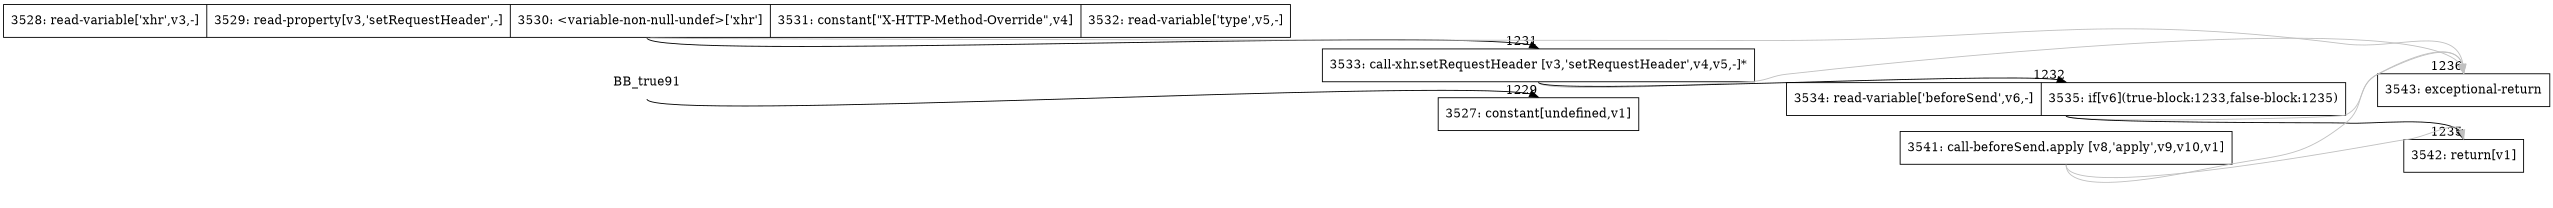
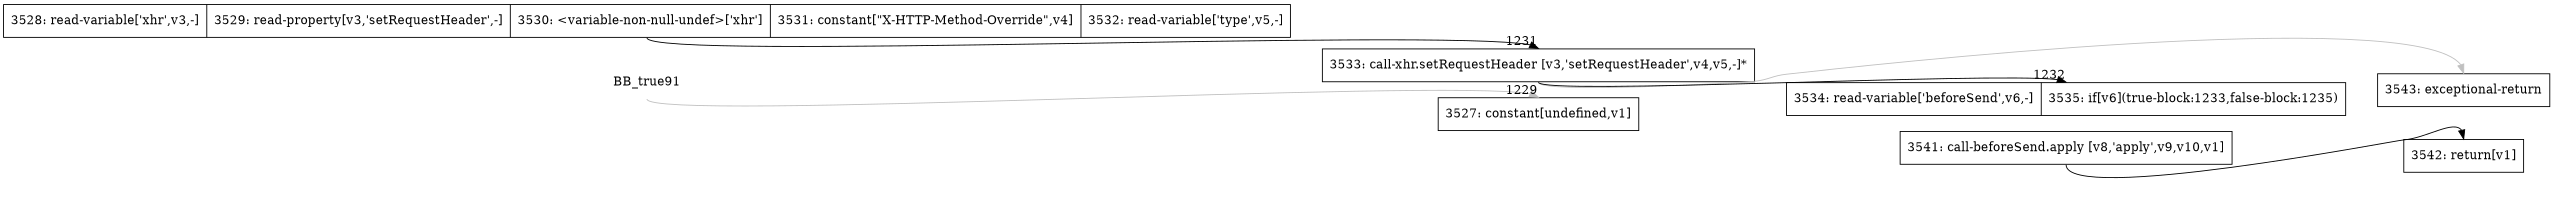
edge "3528: read-variable['xhr',v3,-]" -> "3543: exceptional-return": removed
edge "BB_true91" -> "3527: constant[undefined,v1]": color black -> gray
edge "3534: read-variable['beforeSend',v6,-]" -> "3543: exceptional-return": removed
edge "3534: read-variable['beforeSend',v6,-]" -> "3542: return[v1]": removed
edge "3541: call-beforeSend.apply [v8,'apply',v9,v10,v1]" -> "3543: exceptional-return": removed
edge "3541: call-beforeSend.apply [v8,'apply',v9,v10,v1]" -> "3542: return[v1]": color gray -> black
